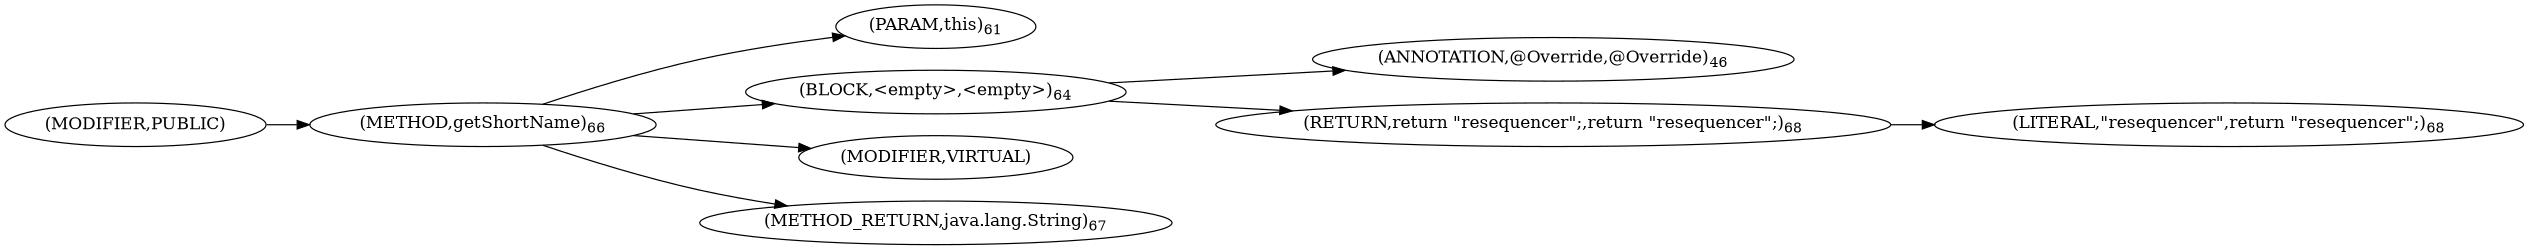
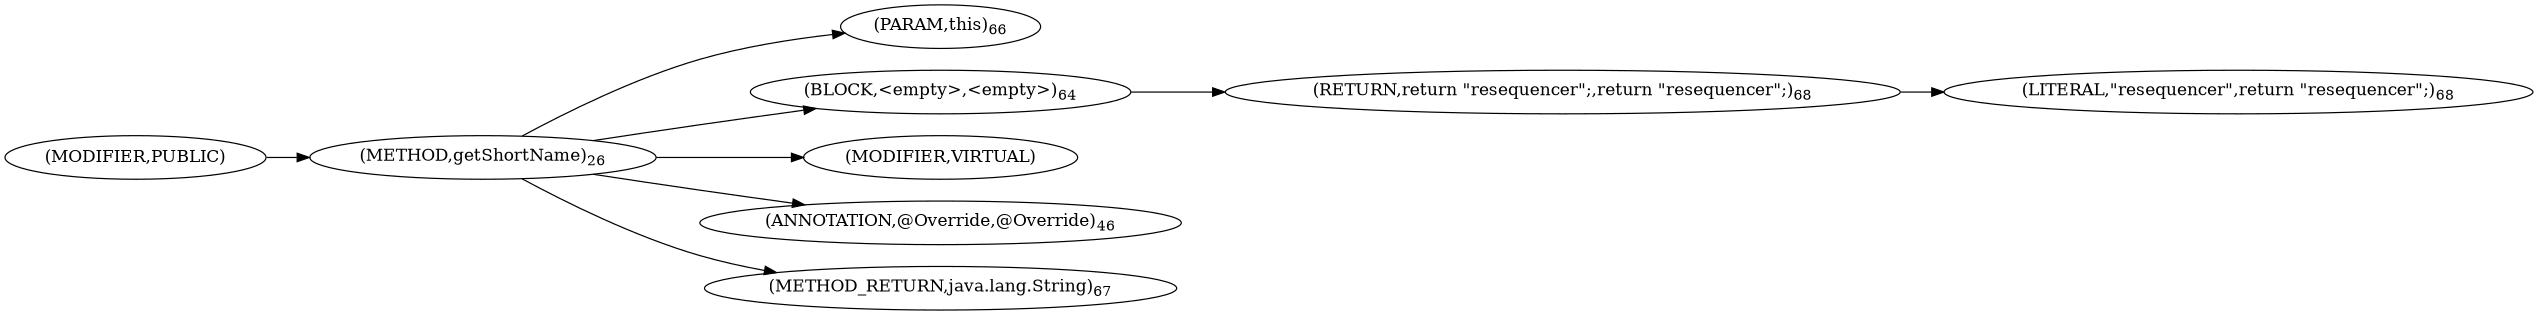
node "(PARAM,this)": text "61" -> "66"
edge "(BLOCK,<empty>,<empty>)" -> "(ANNOTATION,@Override,@Override)": now "(METHOD,getShortName)" -> "(ANNOTATION,@Override,@Override)"
node "(METHOD,getShortName)": text "66" -> "26"
